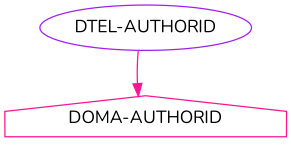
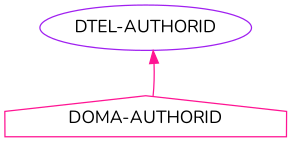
edge "DTEL-AUTHORID" -> "DOMA-AUTHORID": reversed
